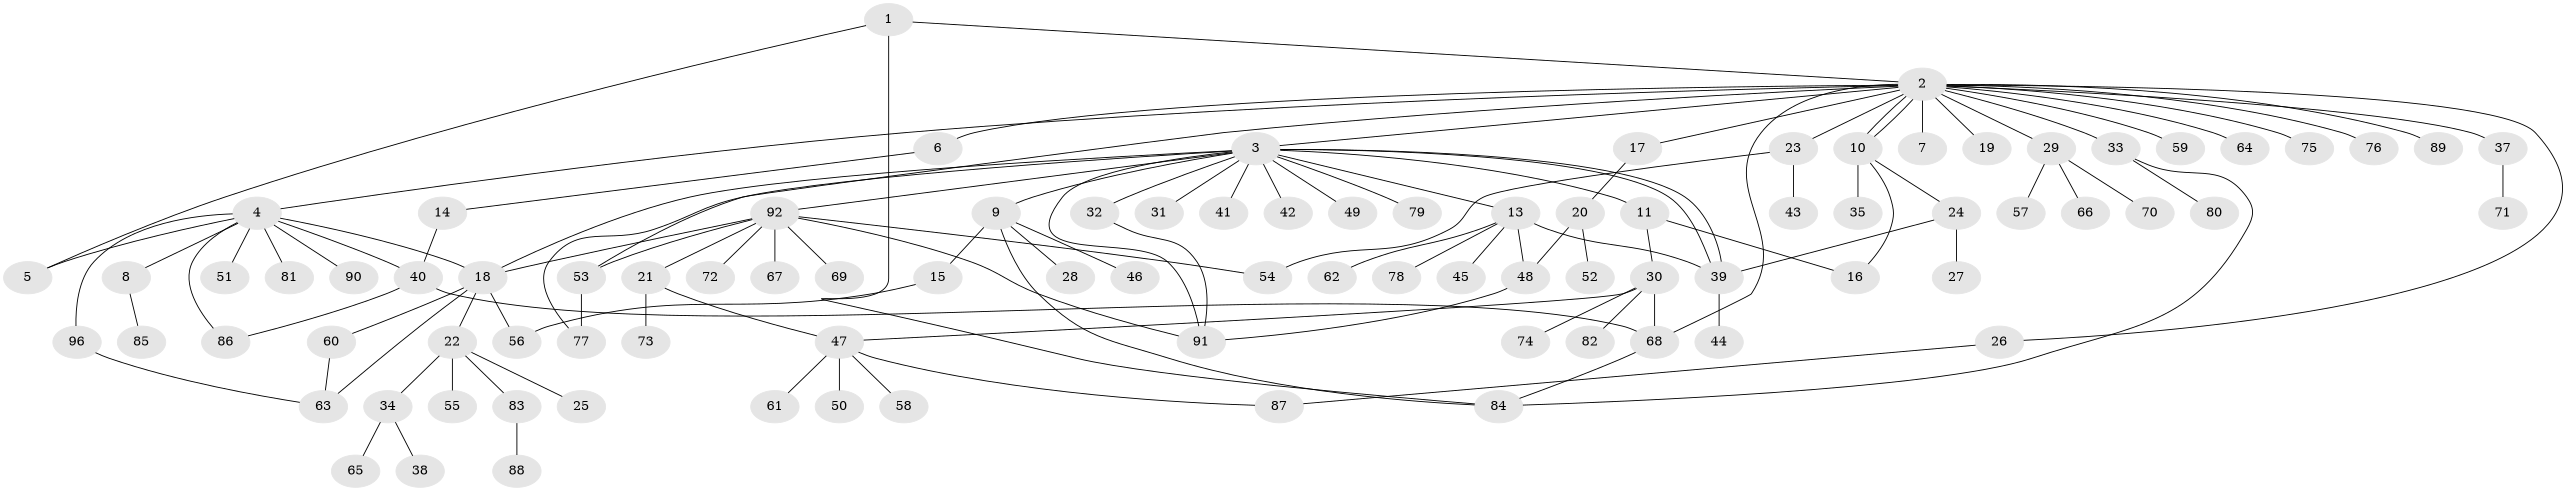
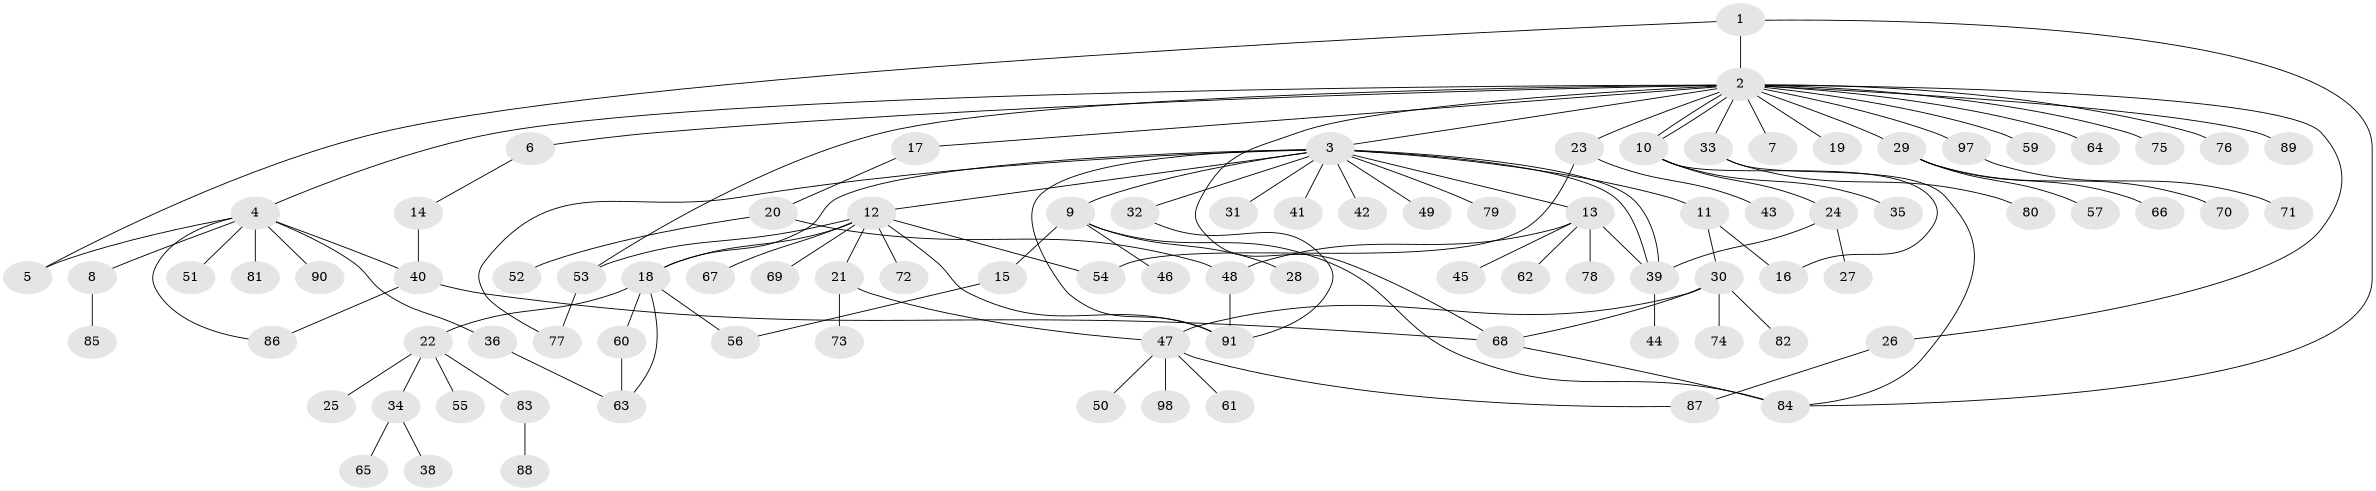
node "37": label "37" -> "97"
node "92": label "92" -> "12"
edge "4" -- "18": removed
node "96": label "96" -> "36"
node "58": label "58" -> "98"
